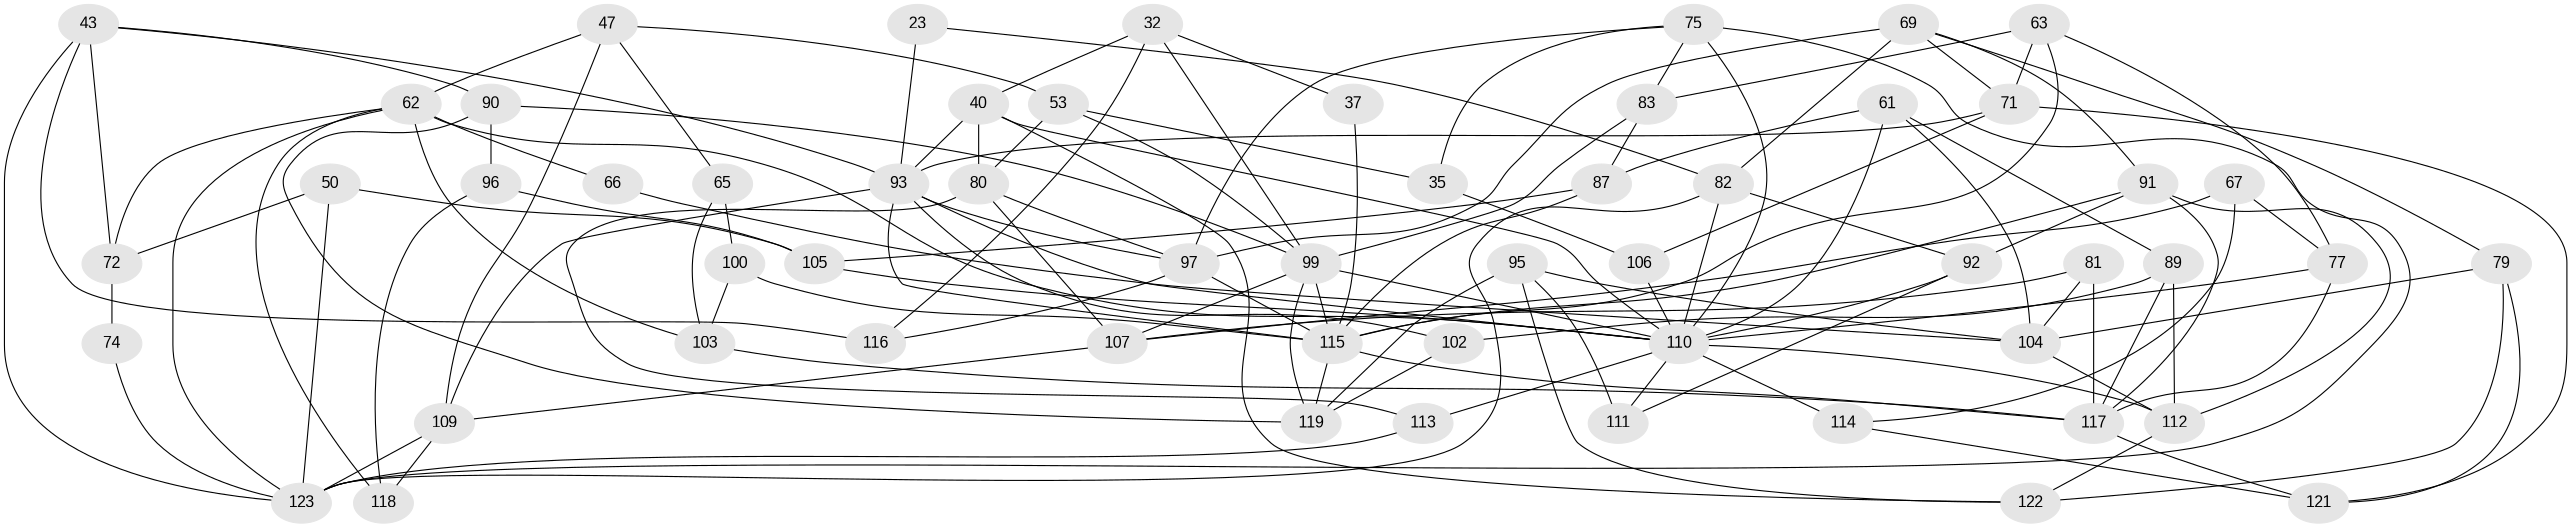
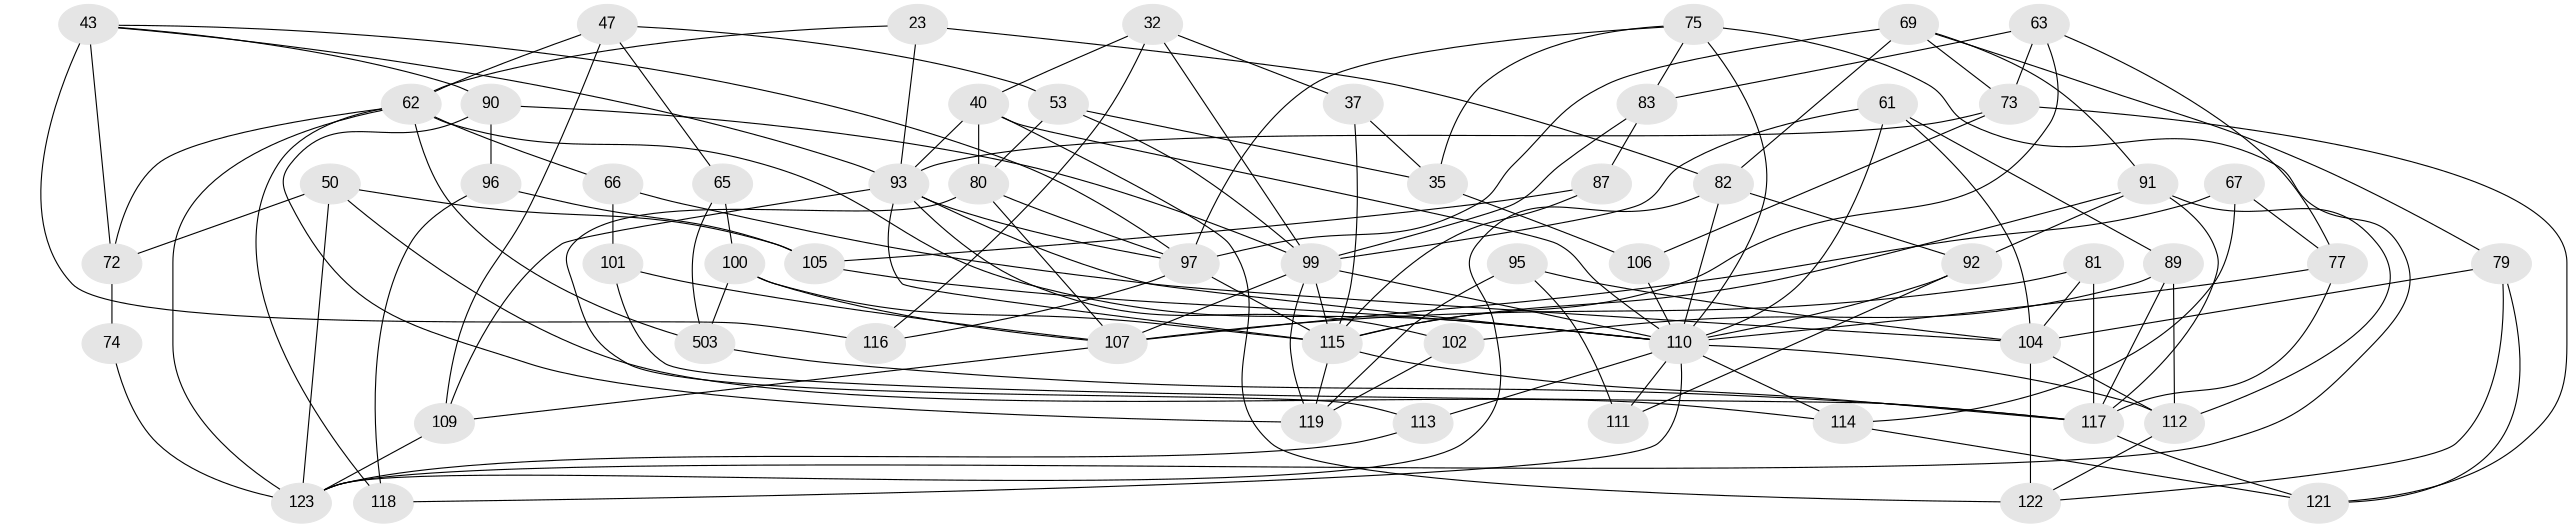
edge "23" -- "62": added
node "71": label "71" -> "73"
edge "61" -- "87": now "61" -- "99"
edge "37" -- "35": added
node "101": added
edge "100" -- "107": added
node "103": label "103" -> "503"
edge "43" -- "123": now "43" -- "97"
edge "50" -- "114": added
edge "109" -- "118": now "110" -- "118"
edge "95" -- "122": now "104" -- "122"
